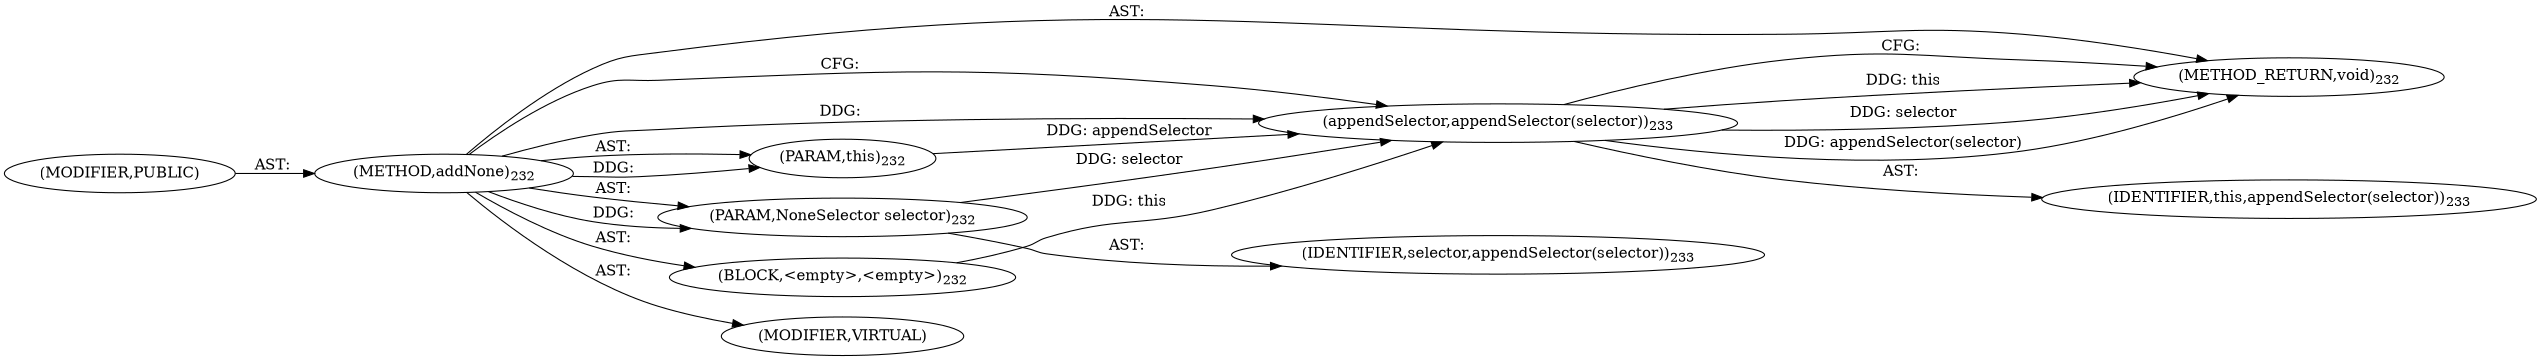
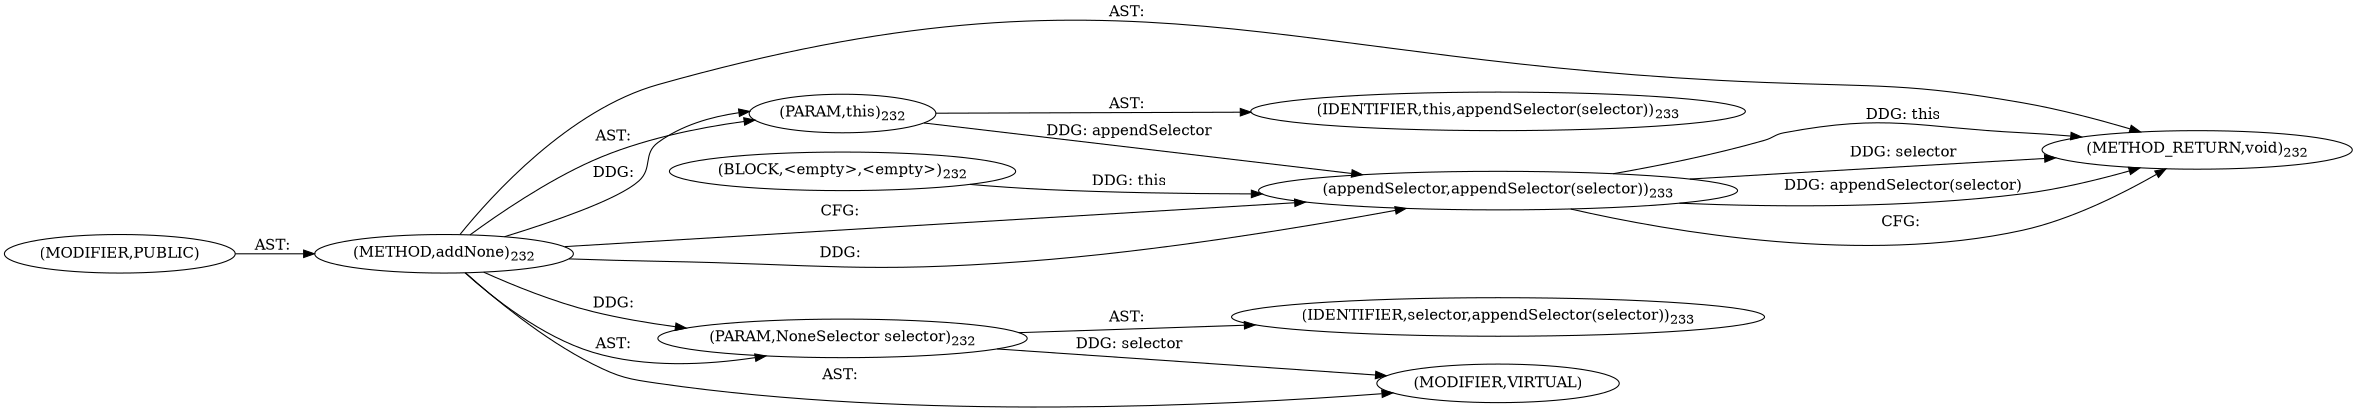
edge "(PARAM,NoneSelector selector)" -> "(appendSelector,appendSelector(selector))": now "(PARAM,NoneSelector selector)" -> "(MODIFIER,VIRTUAL)"
edge "(appendSelector,appendSelector(selector))" -> "(IDENTIFIER,this,appendSelector(selector))": now "(PARAM,this)" -> "(IDENTIFIER,this,appendSelector(selector))"
edge "(METHOD,addNone)" -> "(BLOCK,<empty>,<empty>)": removed, label "AST:"
